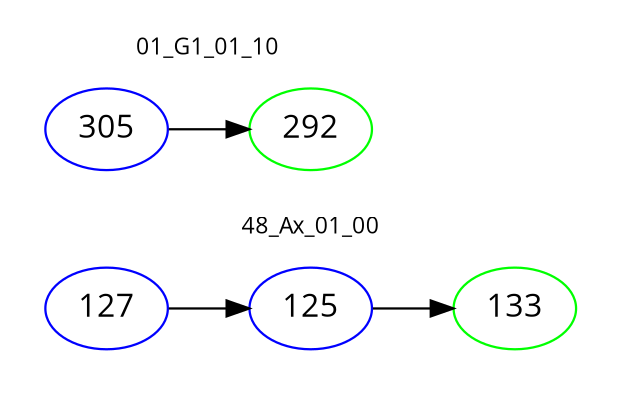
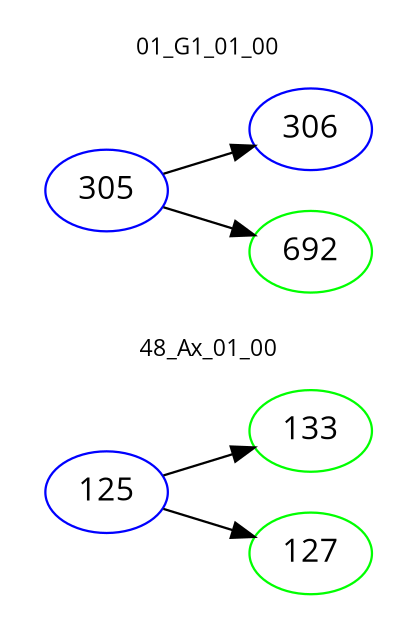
cluster "01_G1_01_10": label "01_G1_01_10" -> "01_G1_01_00"
node "306": added
node "292": label "292" -> "692"
node "127": color blue -> green
edge "127" -> "125": reversed
